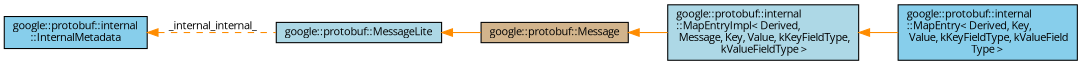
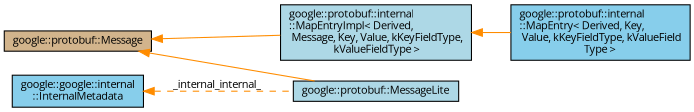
node "google::protobuf::internal ::InternalMetadata": label "google::protobuf::internal ::InternalMetadata" -> "google::google::internal ::InternalMetadata"
edge "google::protobuf::Message" -> "google::protobuf::MessageLite": reversed
